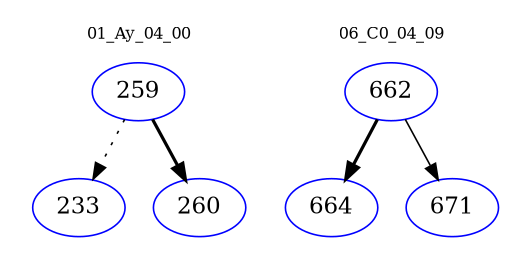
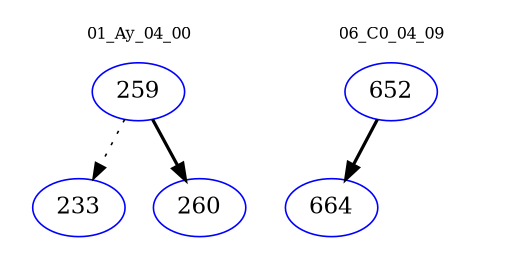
node "662": label "662" -> "652"
node "671": removed
